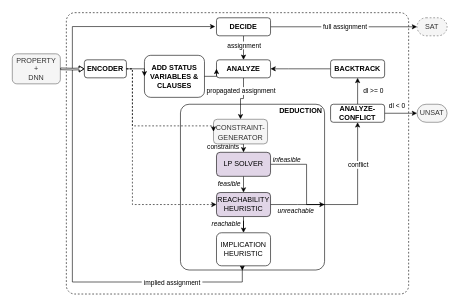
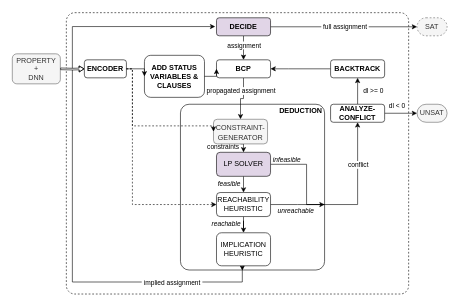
node "DECIDE": fillcolor #ffffff -> #e1d5e7
node "ANALYZE": label "ANALYZE" -> "BCP"
node "REACHABILITY HEURISTIC": fillcolor #e1d5e7 -> #ffffff
